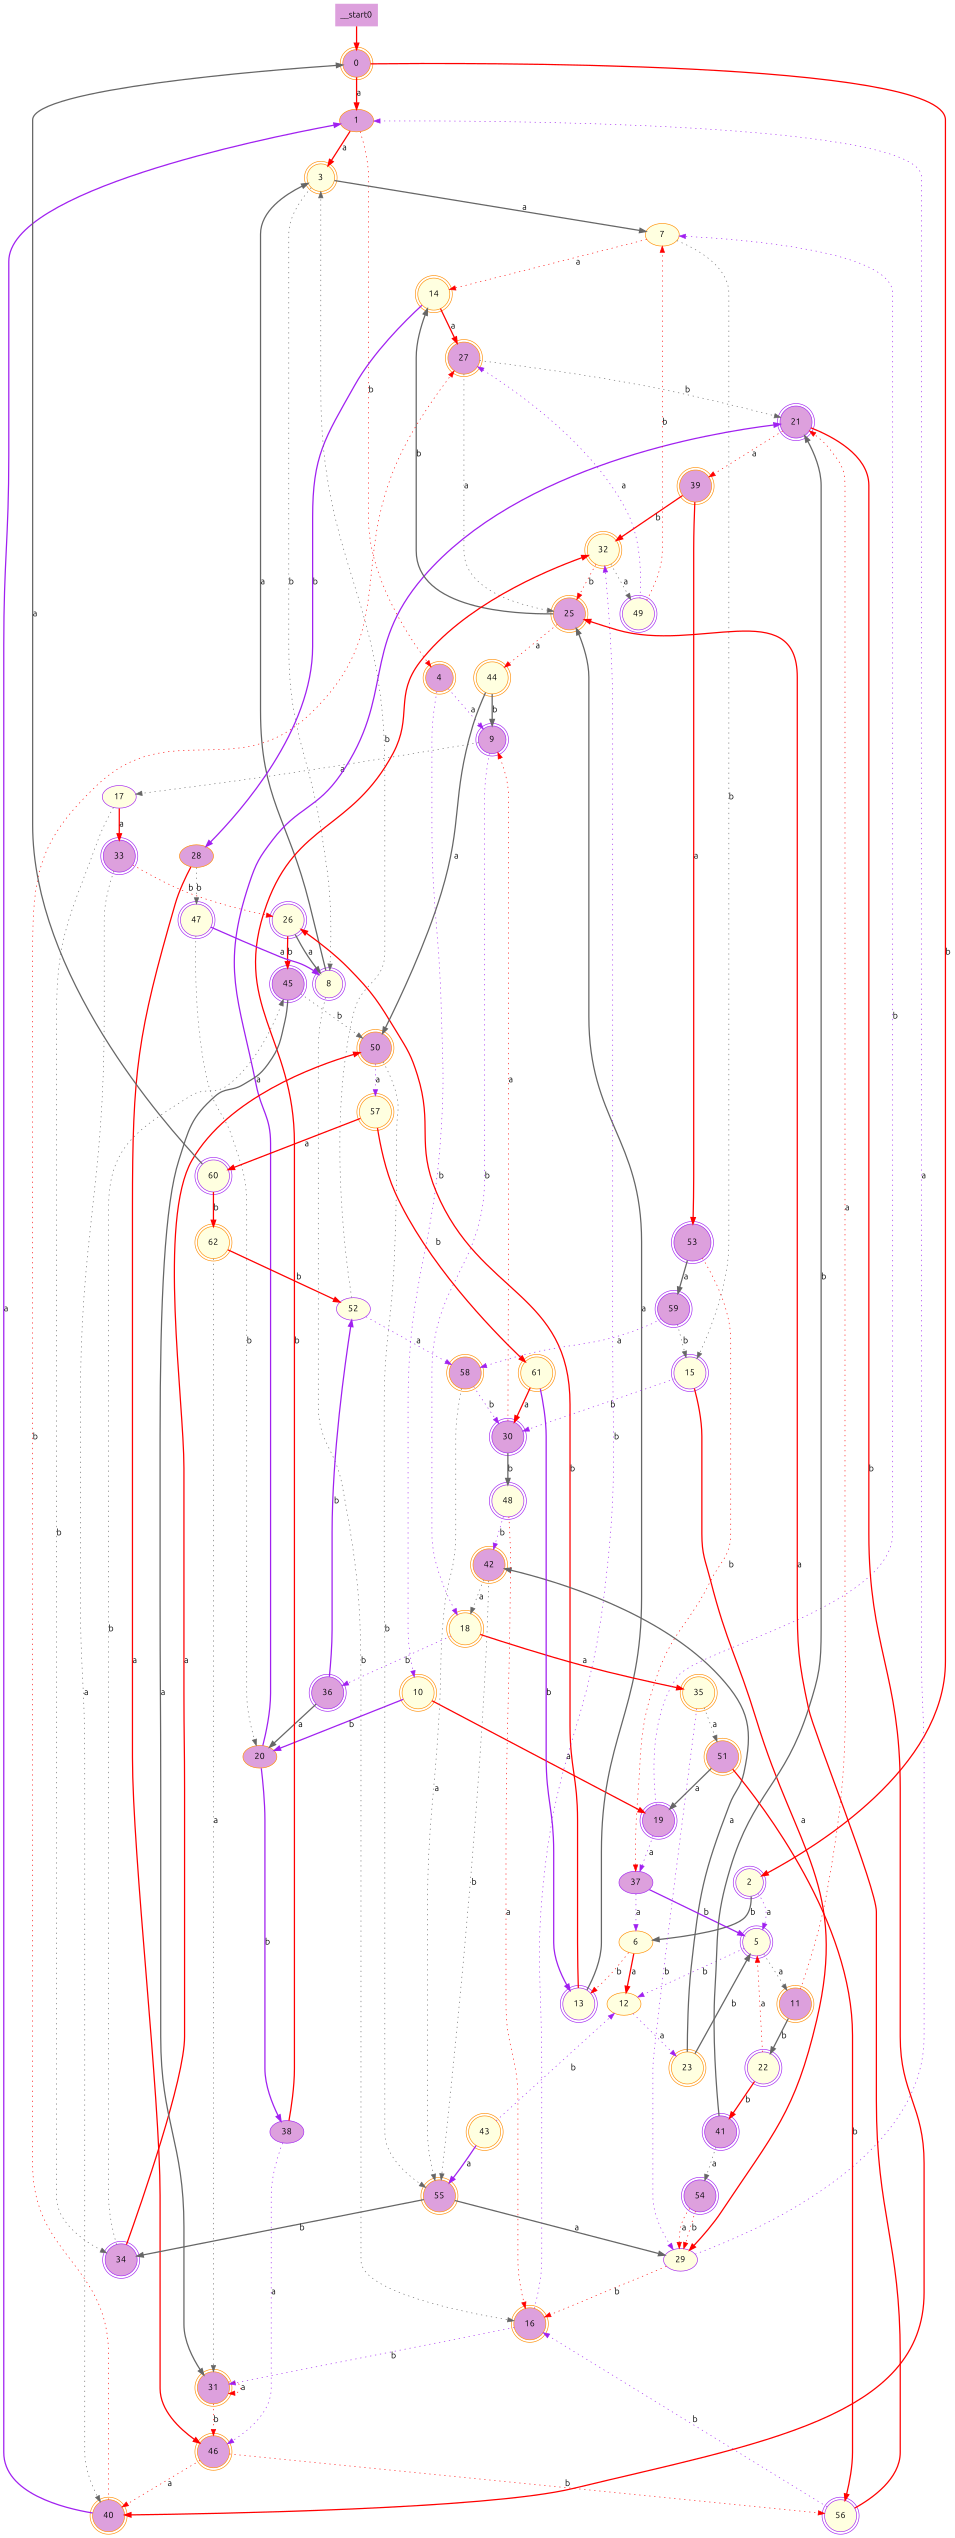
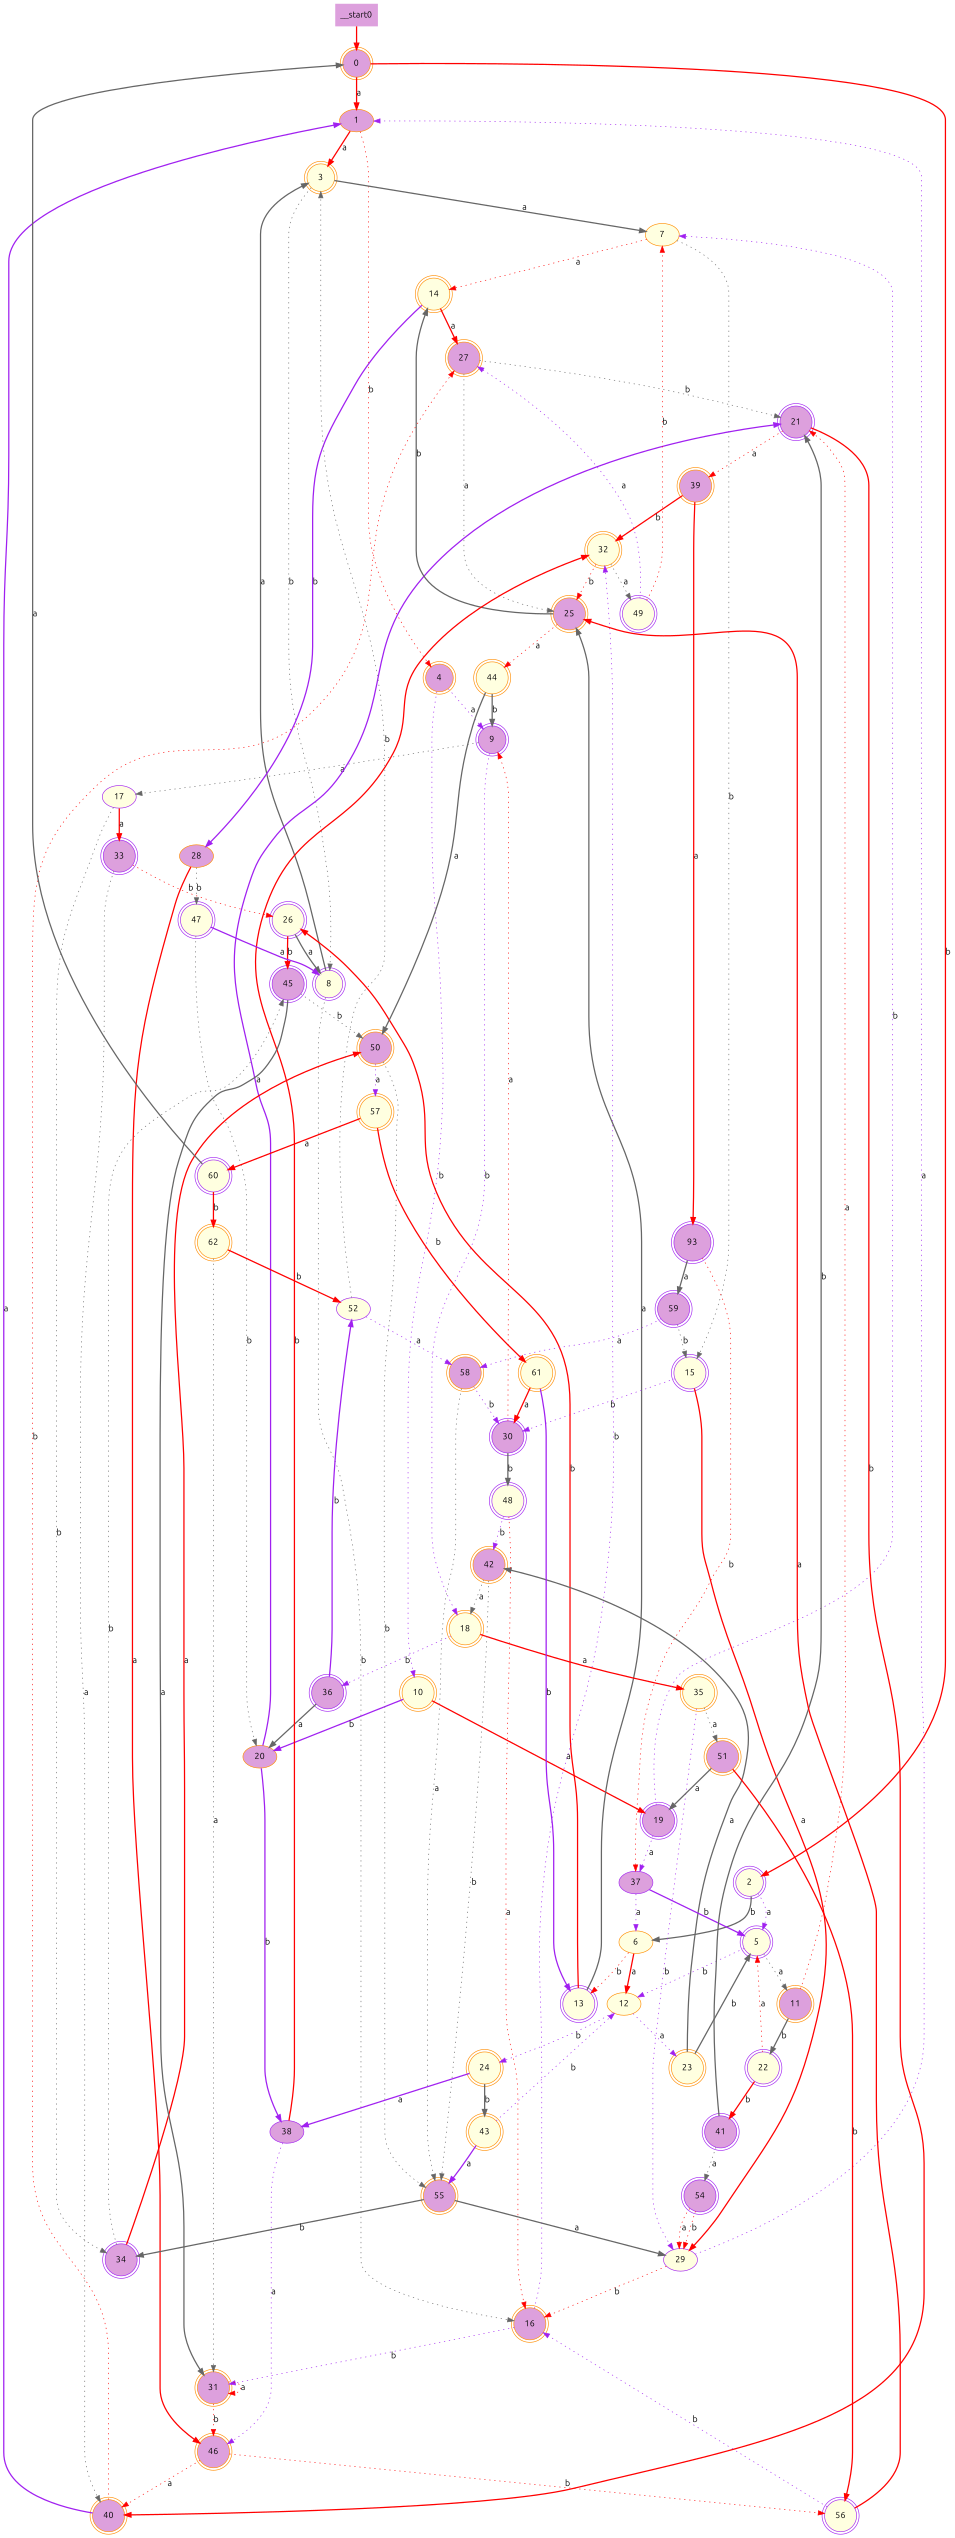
node "53": label "53" -> "93"
node "24": added
